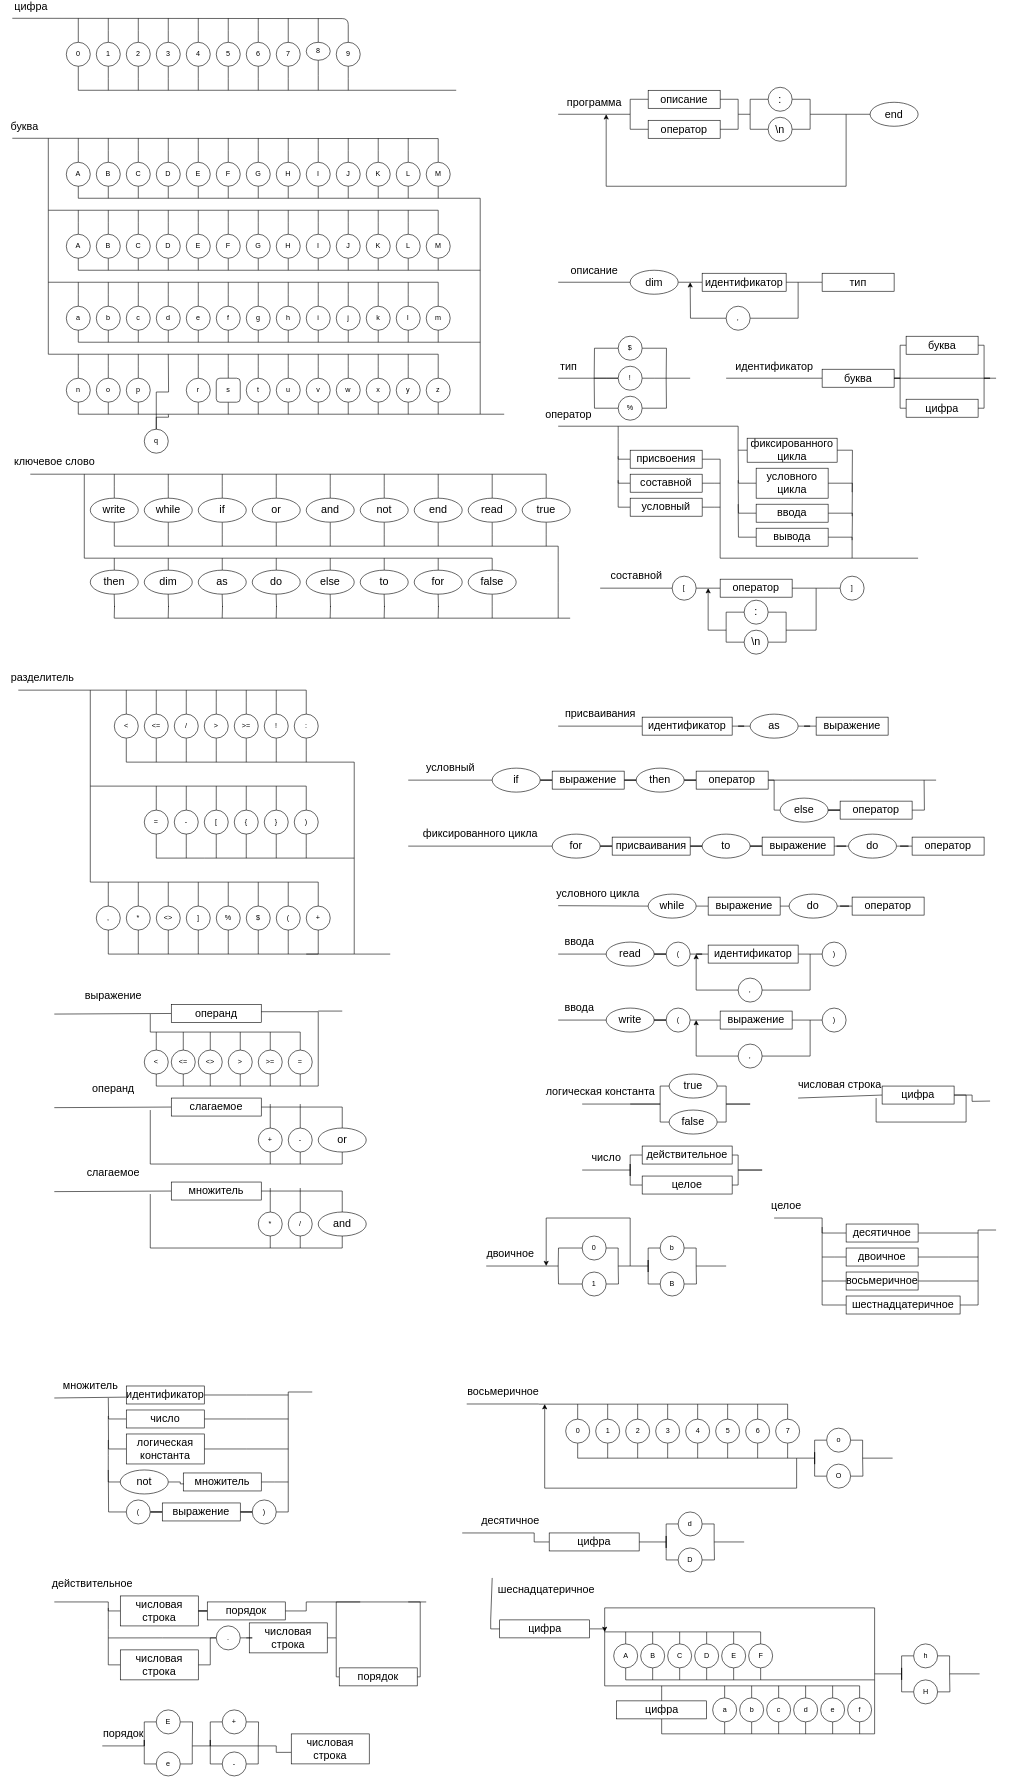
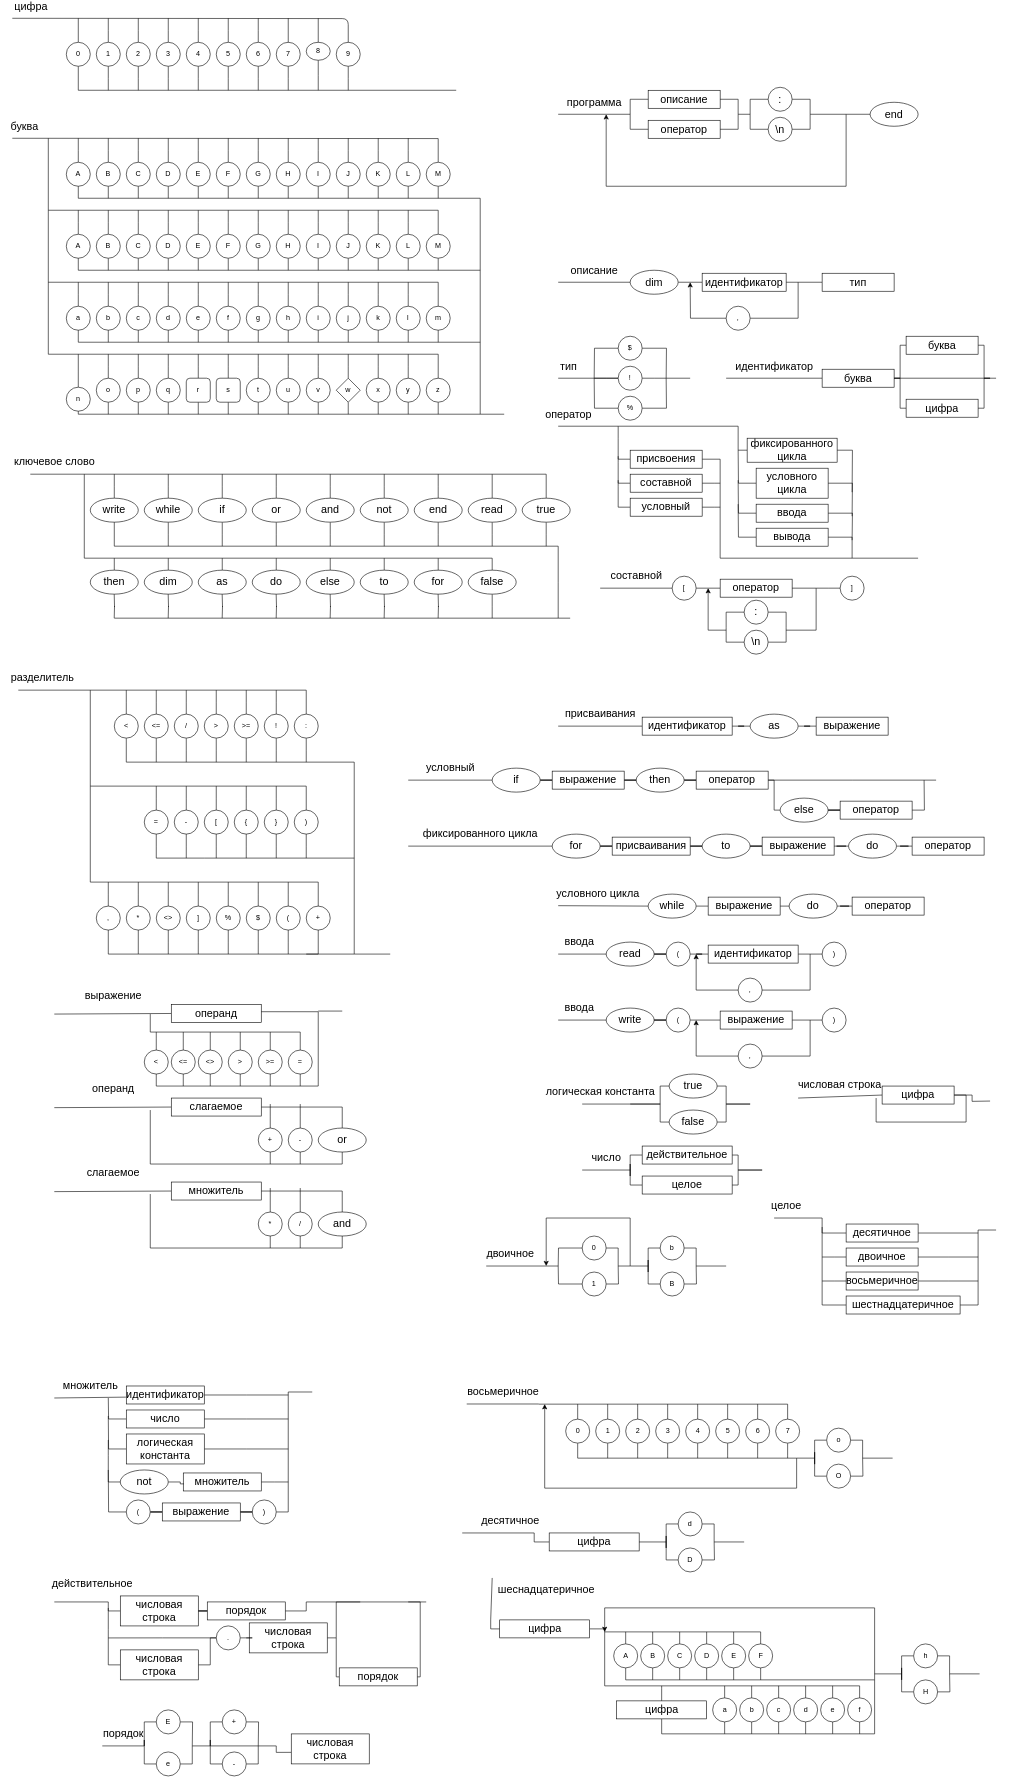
node "n": moved (78, 390) -> (78, 399)
node "r": shape ellipse -> rounded rectangle
node "w": shape ellipse -> diamond
node "q": moved (156, 441) -> (168, 390)
